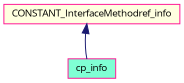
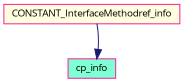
edge "cp_info" -> "CONSTANT_InterfaceMethodref_info": reversed
